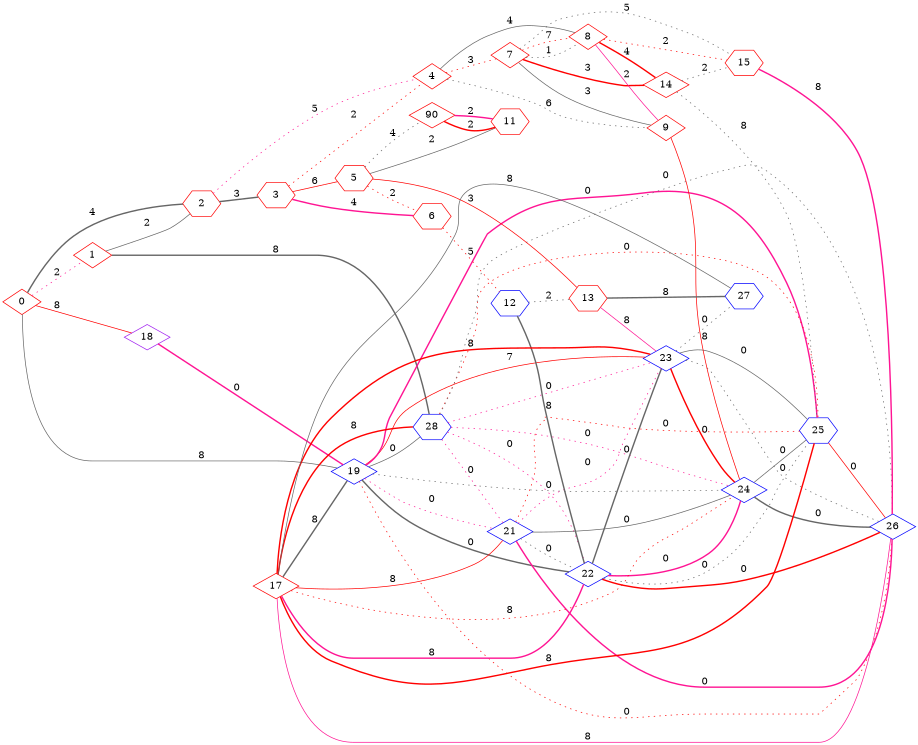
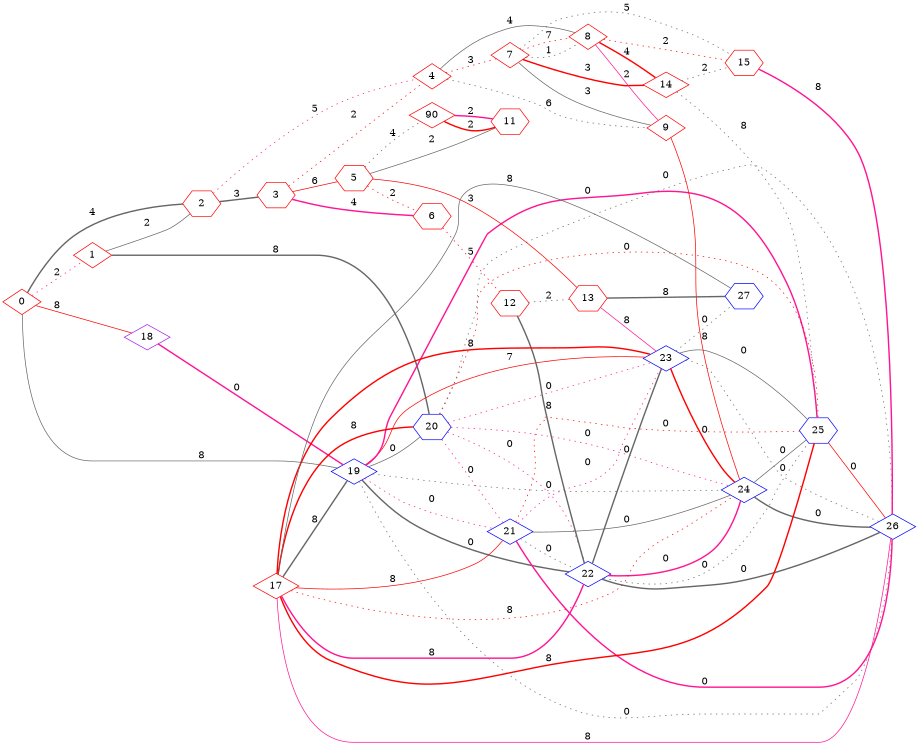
node "12": color blue -> red
node "28": label "28" -> "20"
edge "26" -- "22": color red -> gray40
edge "19" -- "26": color red -> gray40
